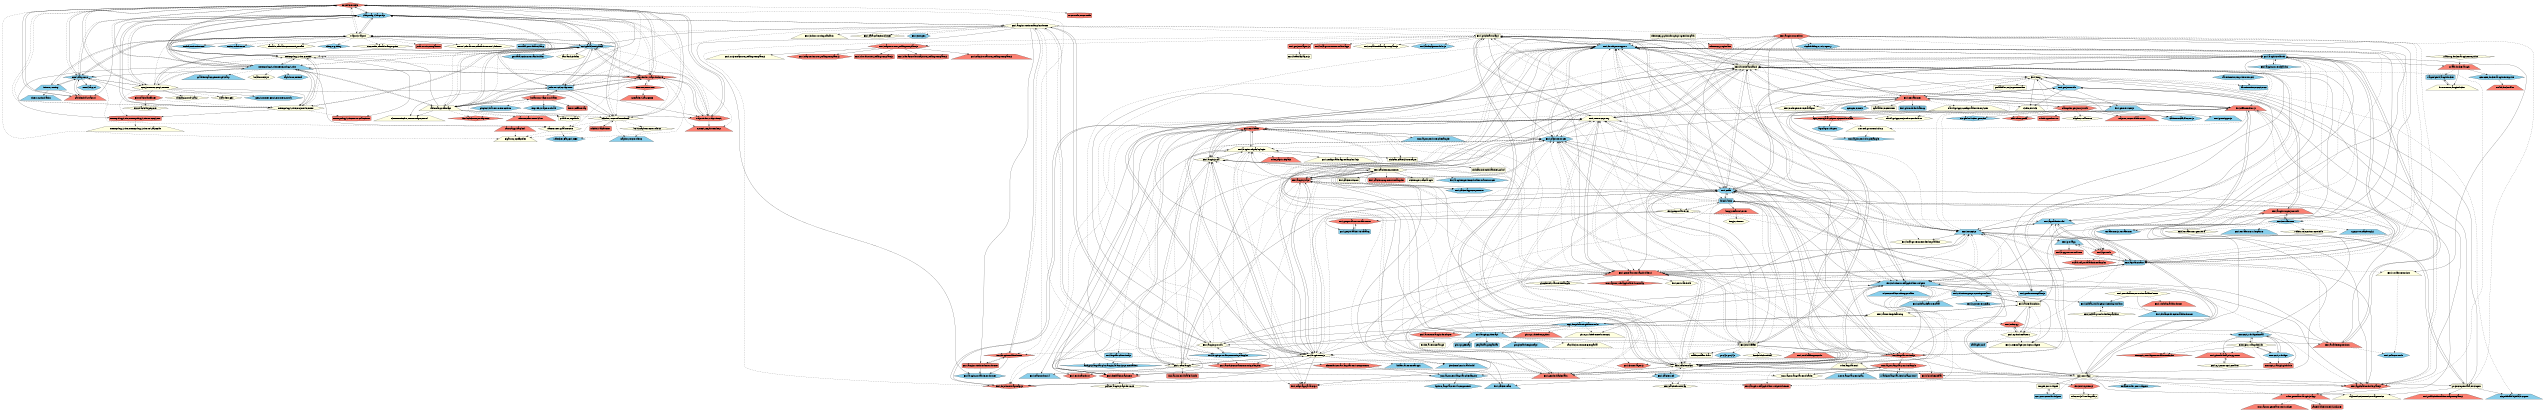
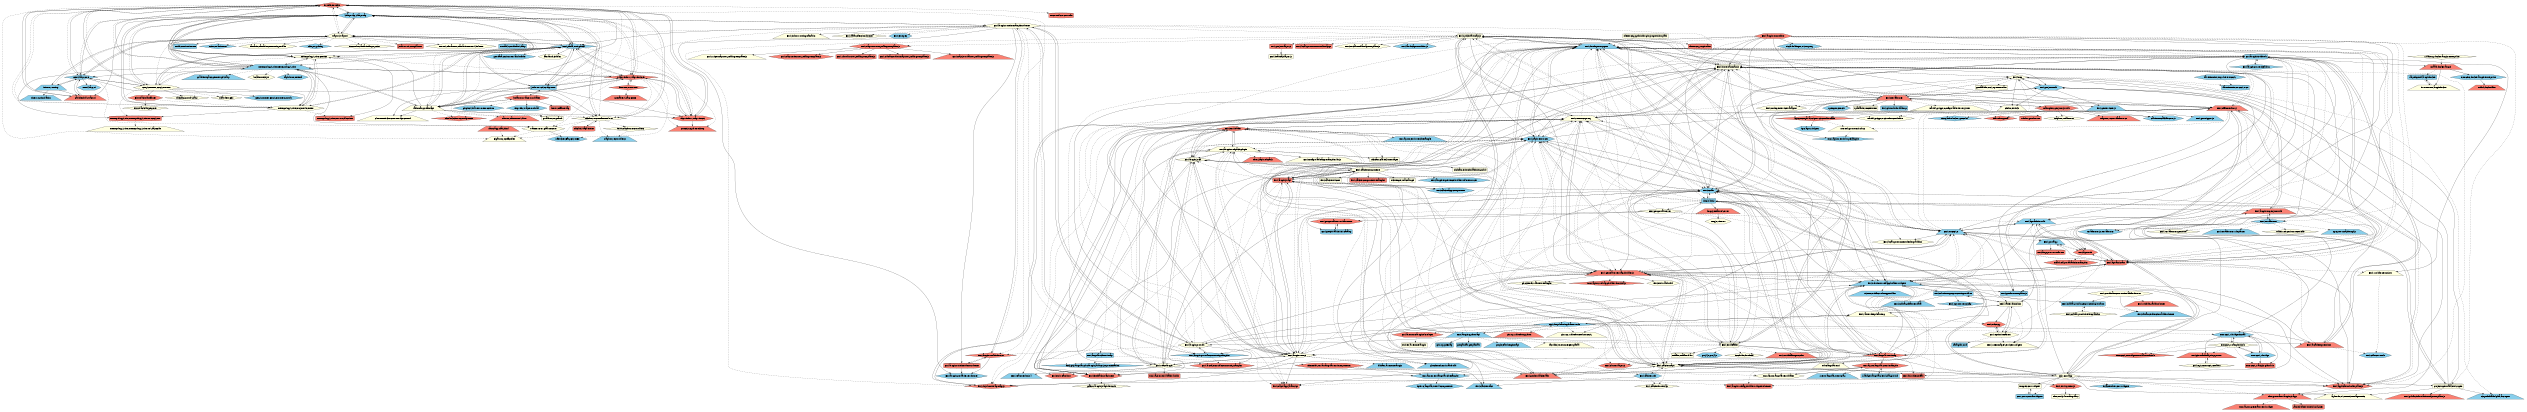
node "Redth/ResizetizerNT": shape diamond -> cylinder
node "Esri/ago-assistant": fillcolor skyblue -> salmon
